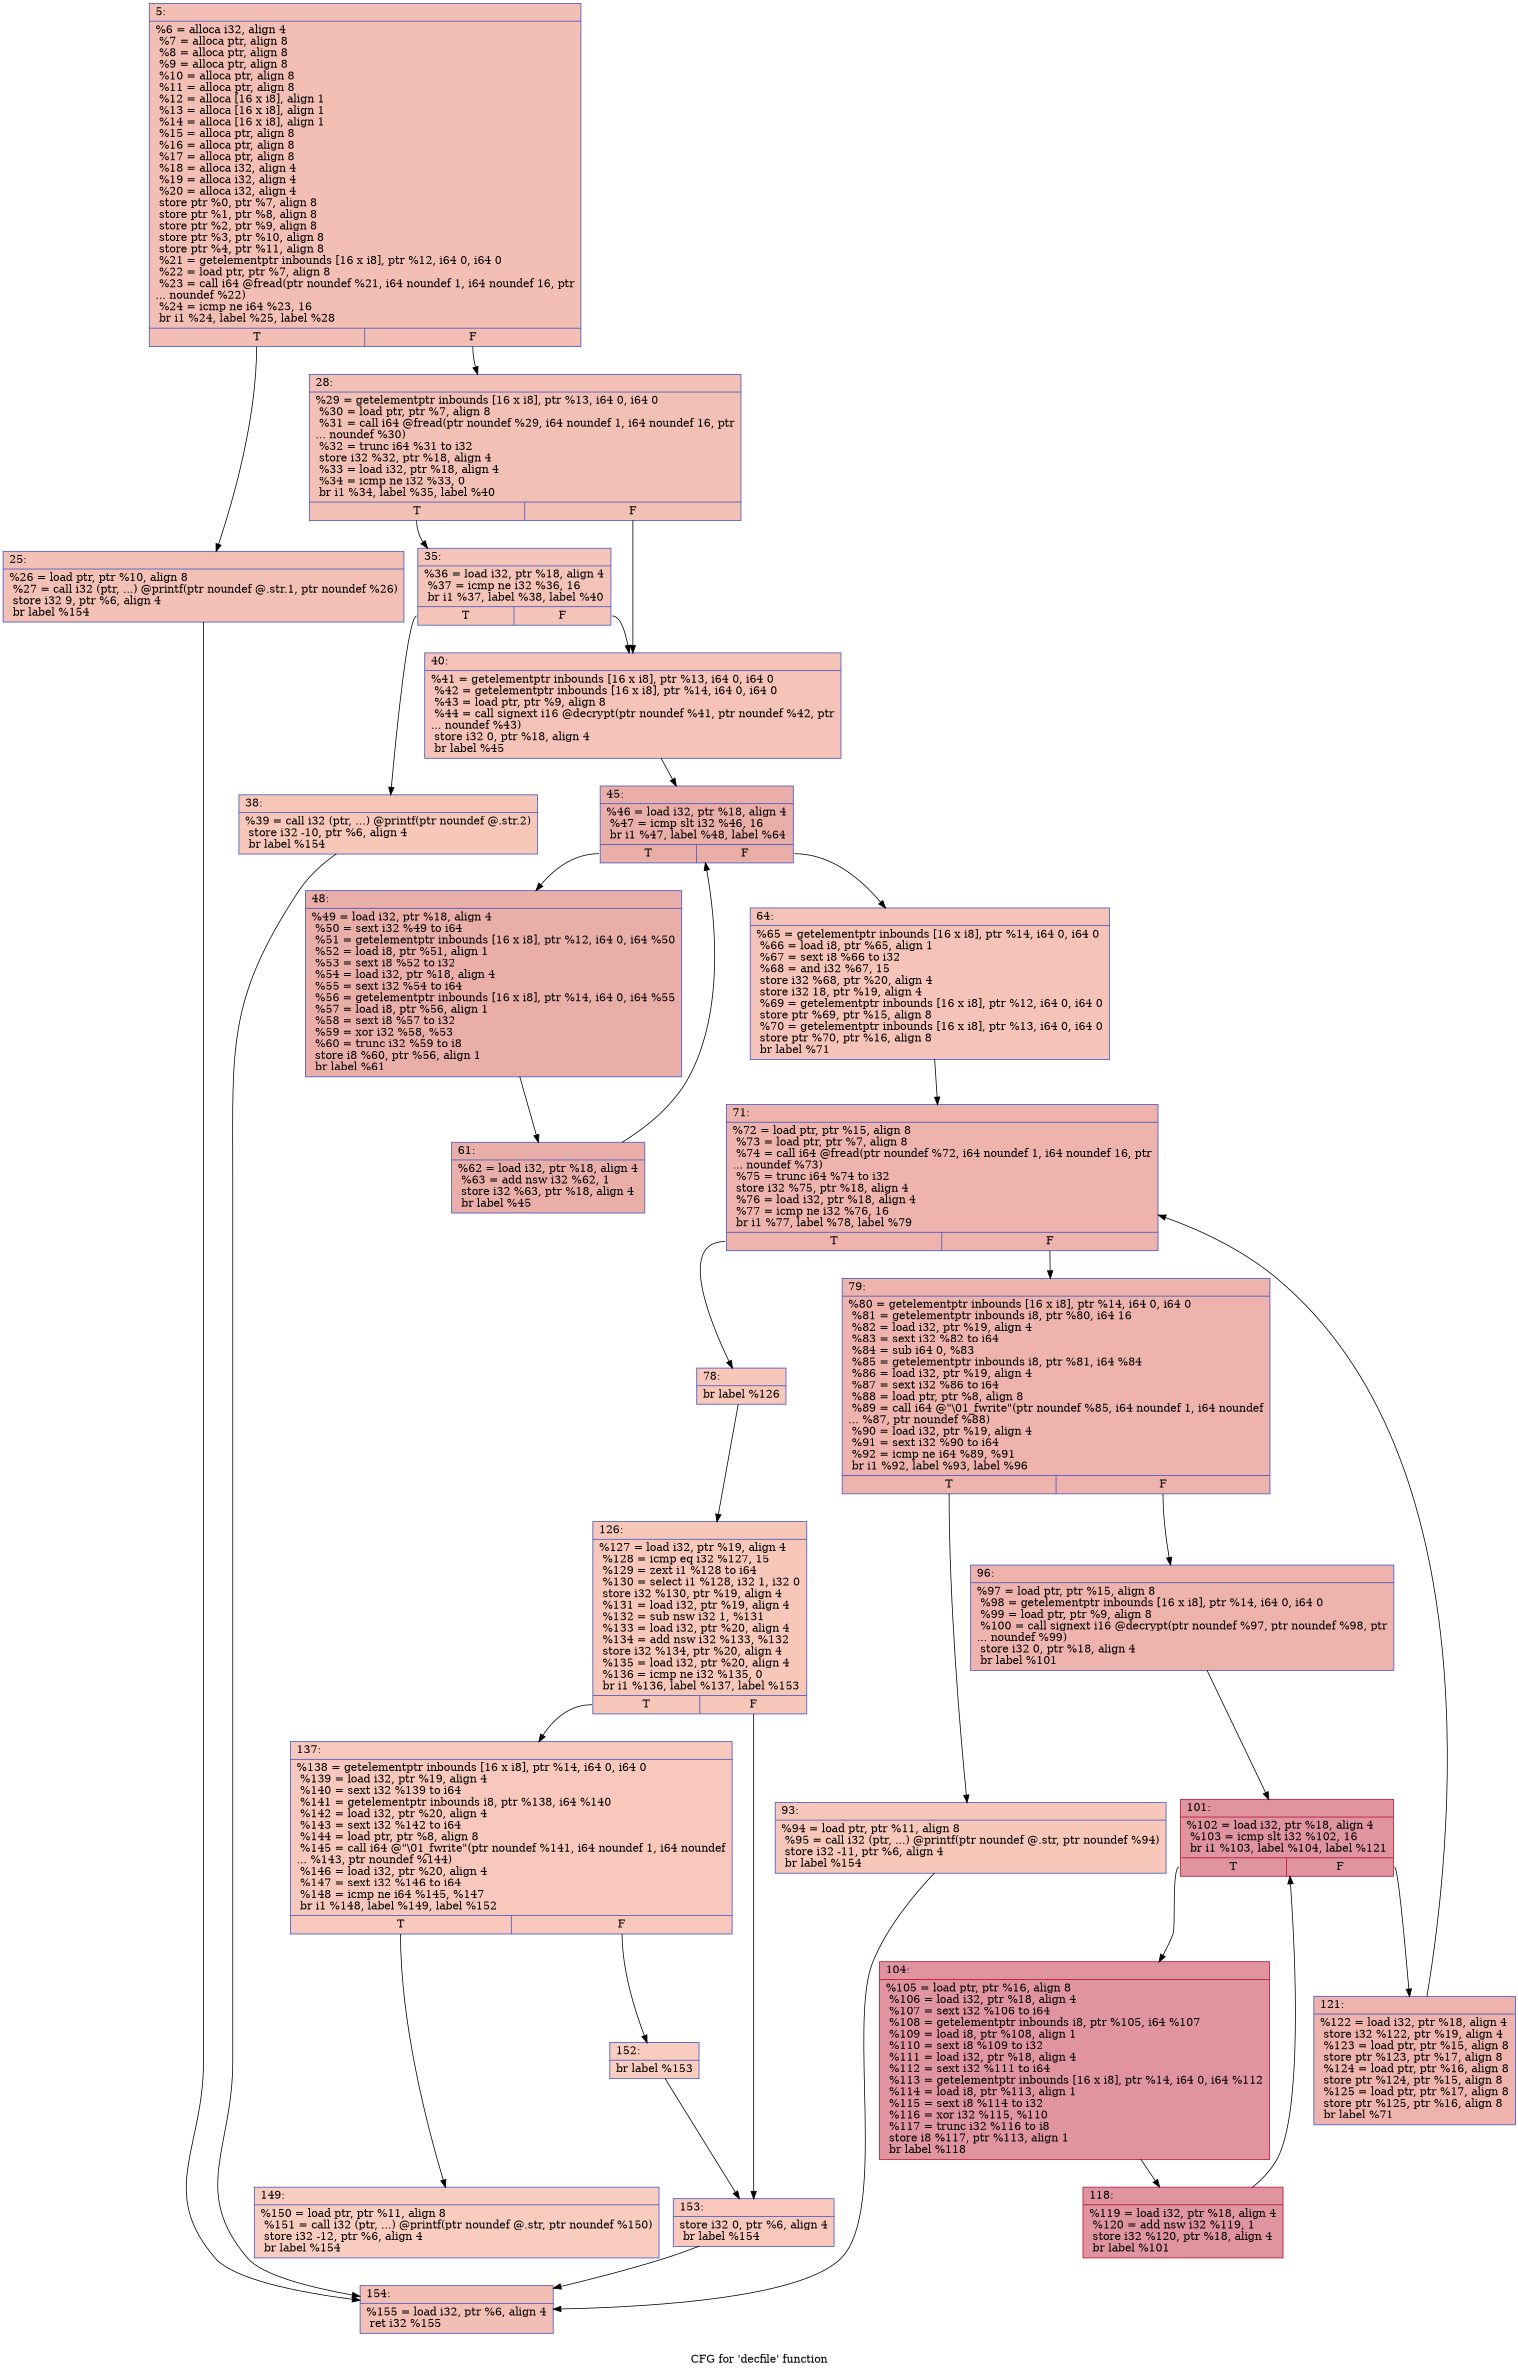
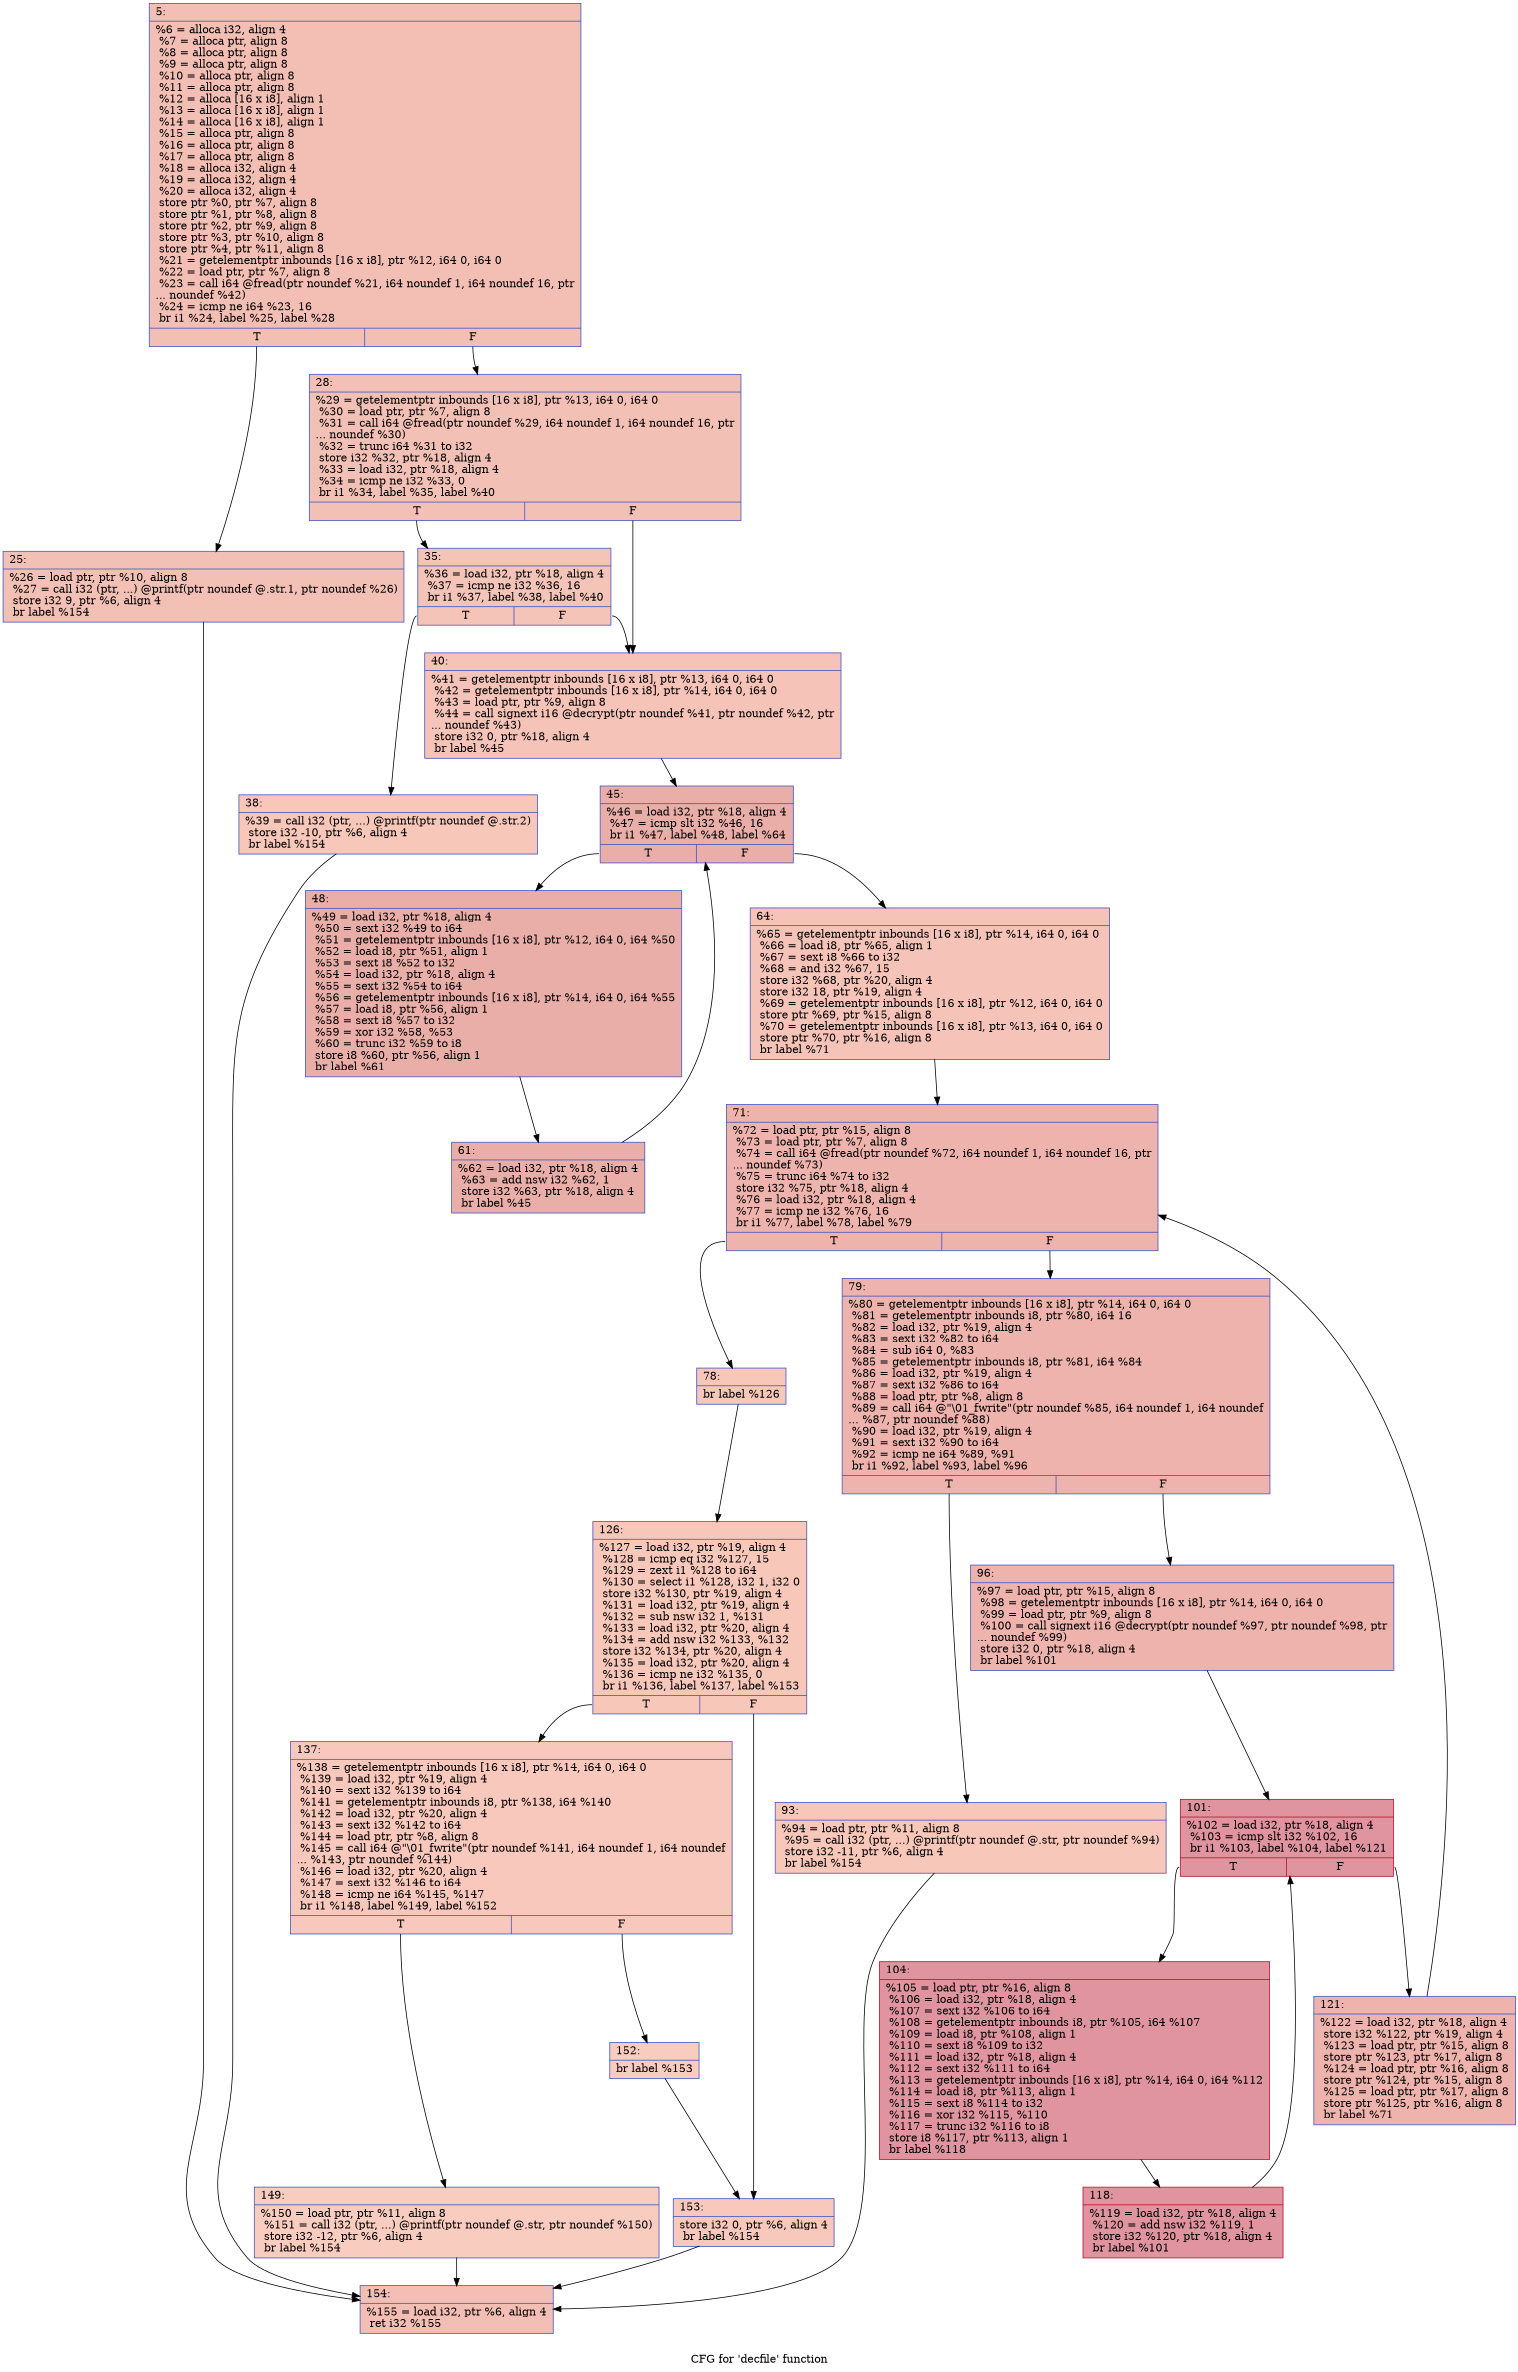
node "5:": text "... noundef %22)" -> "... noundef %42)"
edge "149:" -> "154:": added
